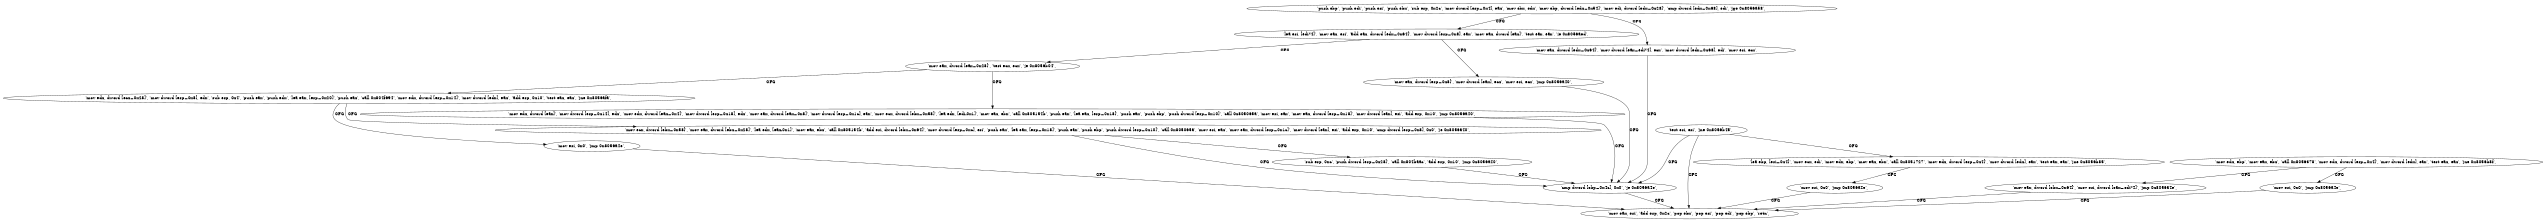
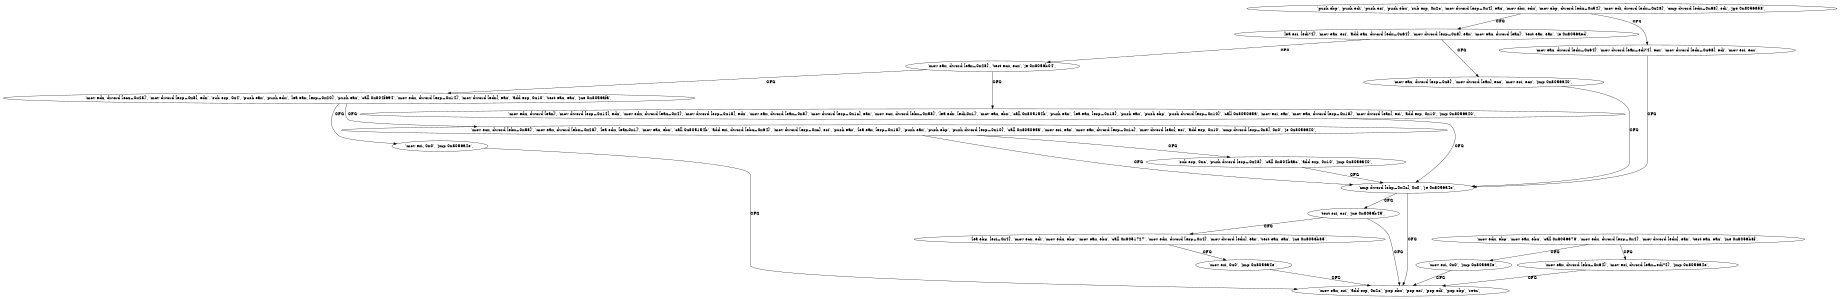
edge "'test esi, esi', 'jne 0x8056b45'," -> "'cmp dword [ebp+0x4c], 0x0', 'je 0x8056a4e',": reversed
